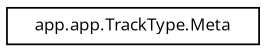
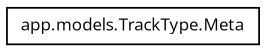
node "app.app.TrackType.Meta": label "app.app.TrackType.Meta" -> "app.models.TrackType.Meta"
